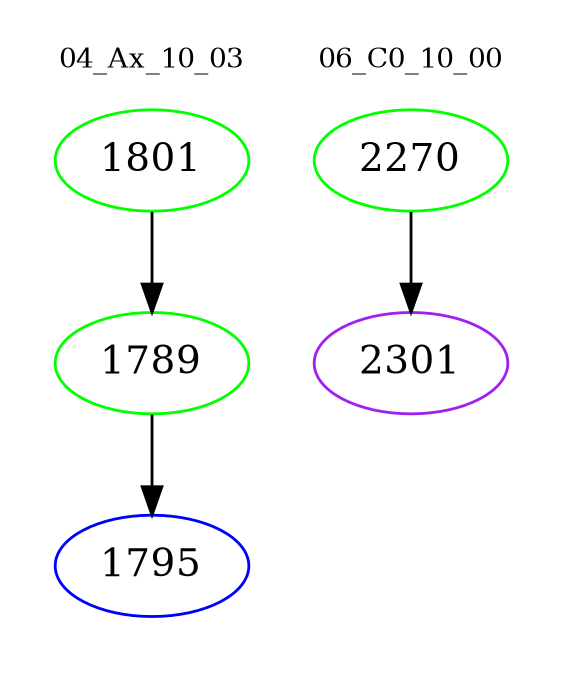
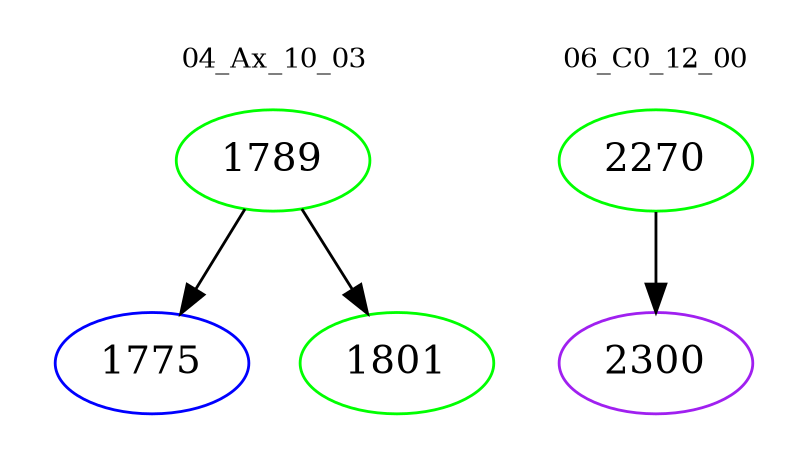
cluster "06_C0_10_00": label "06_C0_10_00" -> "06_C0_12_00"
edge "1801" -> "1789": reversed
node "2301": label "2301" -> "2300"
node "1795": label "1795" -> "1775"
